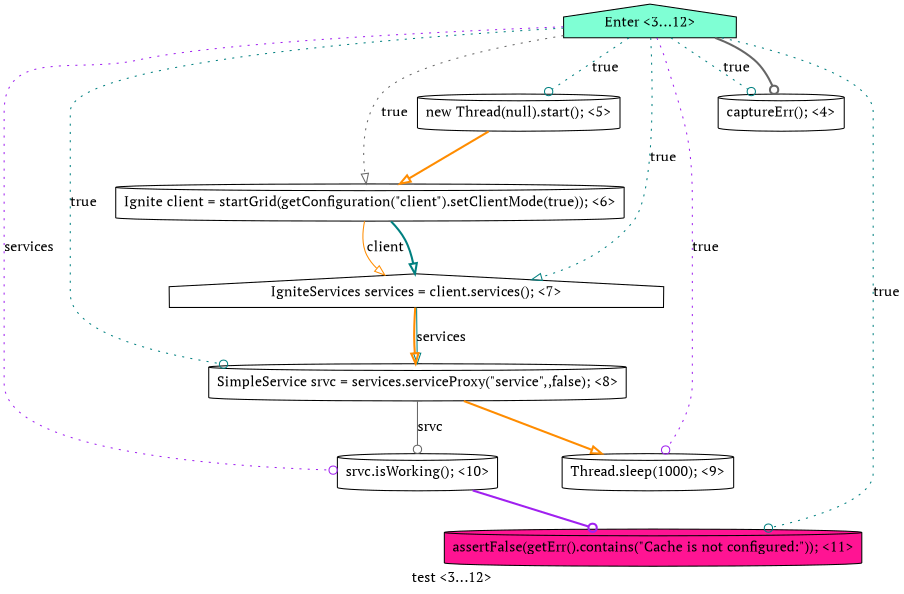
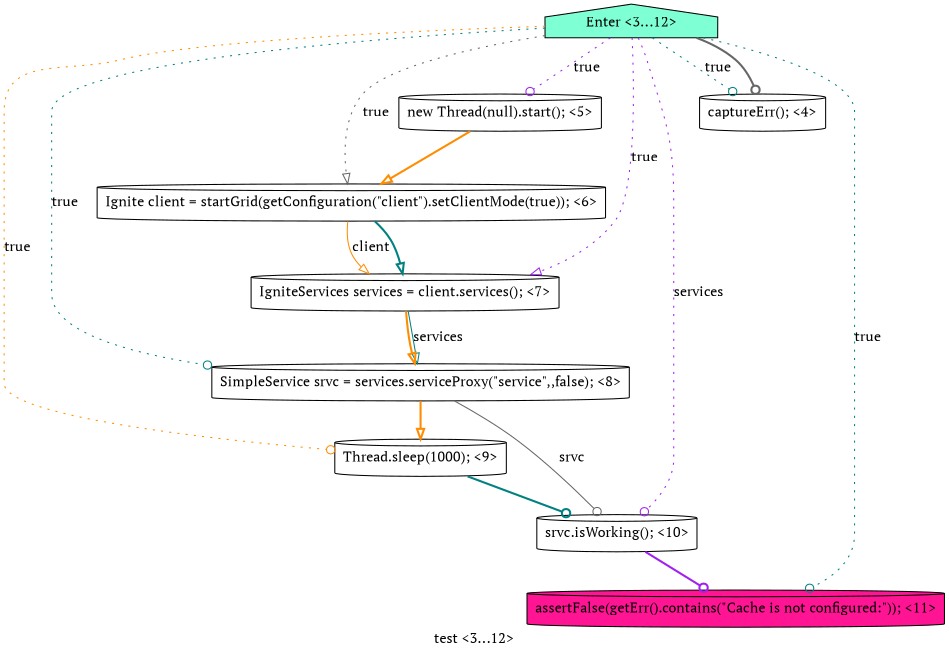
edge "Enter <3...12>" -> "new Thread(null).start(); <5>": color teal -> purple
edge "Enter <3...12>" -> "IgniteServices services = client.services(); <7>": color teal -> purple
edge "Enter <3...12>" -> "Thread.sleep(1000); <9>": color purple -> darkorange
node "IgniteServices services = client.services(); <7>": shape house -> cylinder
edge "Thread.sleep(1000); <9>" -> "srvc.isWorking(); <10>": added
